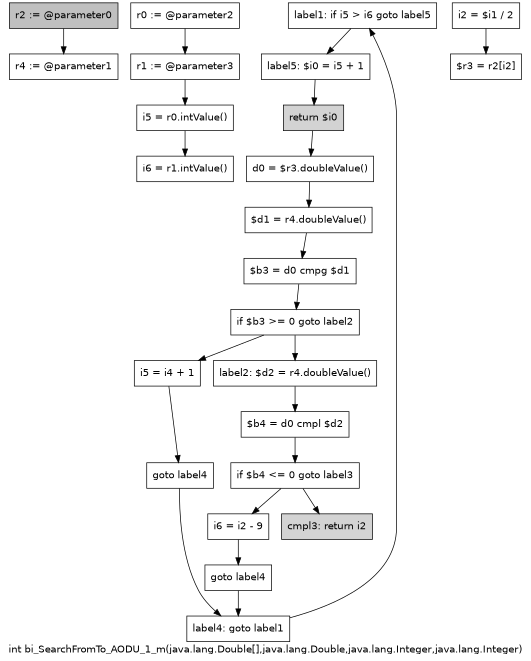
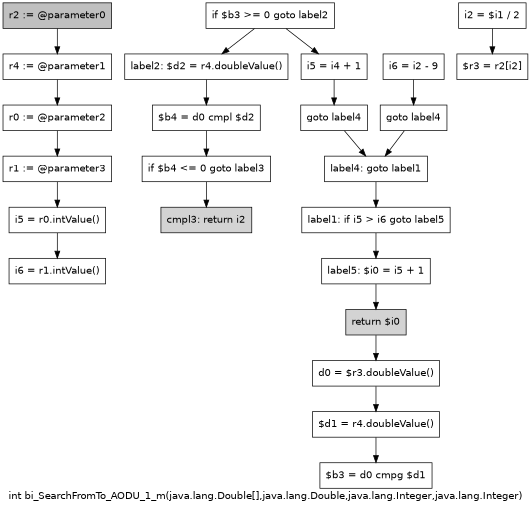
edge "r4 := @parameter1" -> "r0 := @parameter2": added
edge "$b3 = d0 cmpg $d1" -> "if $b3 >= 0 goto label2": removed
edge "if $b4 <= 0 goto label3" -> "i6 = i2 - 9": removed
